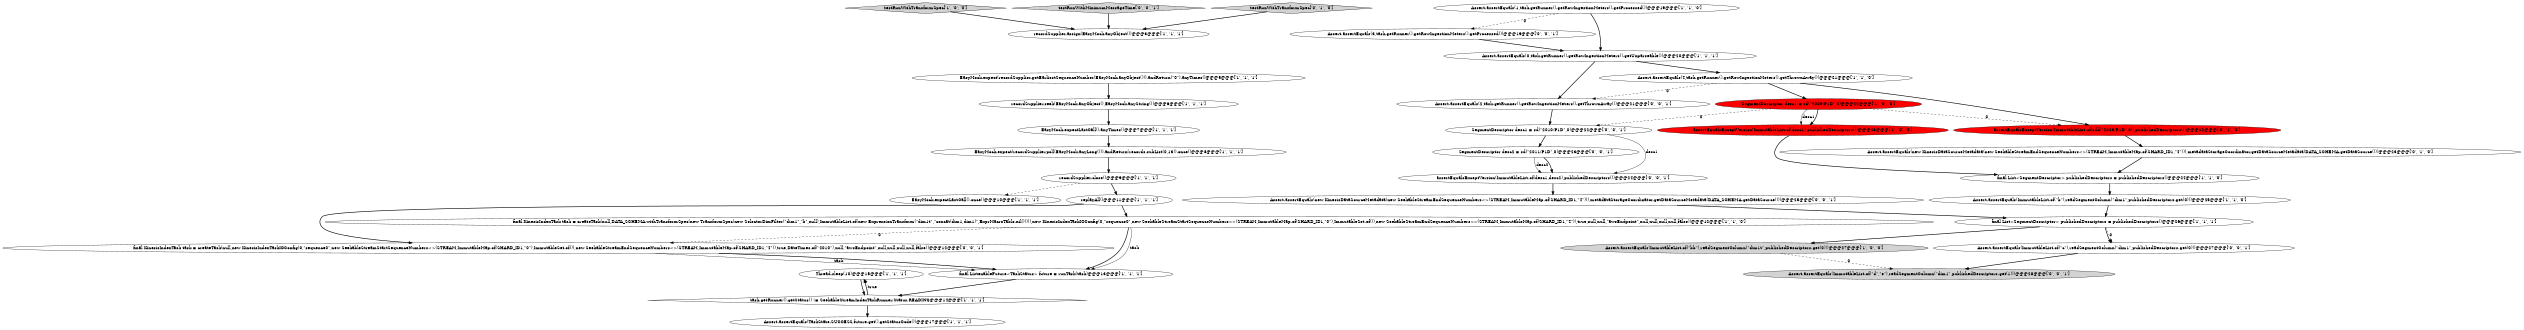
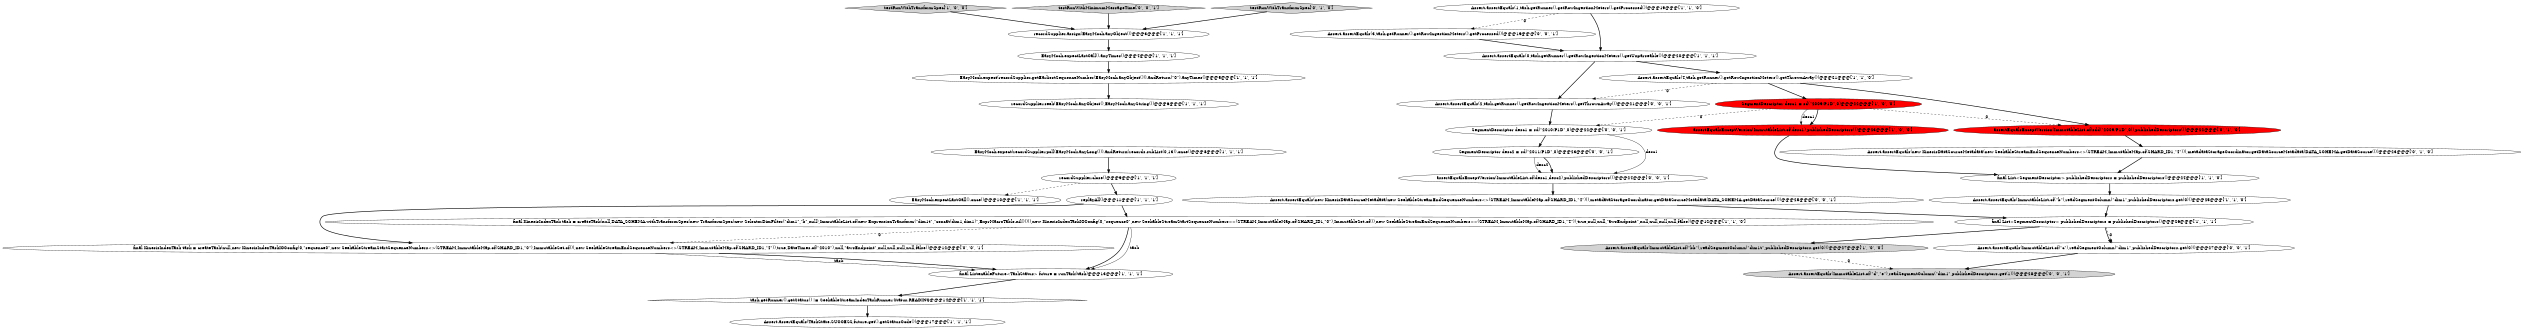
node "EasyMock.expectLastCall().anyTimes()@@@4@@@['1', '1', '1']": added
node "EasyMock.expectLastCall().anyTimes()@@@7@@@['1', '1', '1']": removed
node "Thread.sleep(10)@@@15@@@['1', '1', '1']": removed
